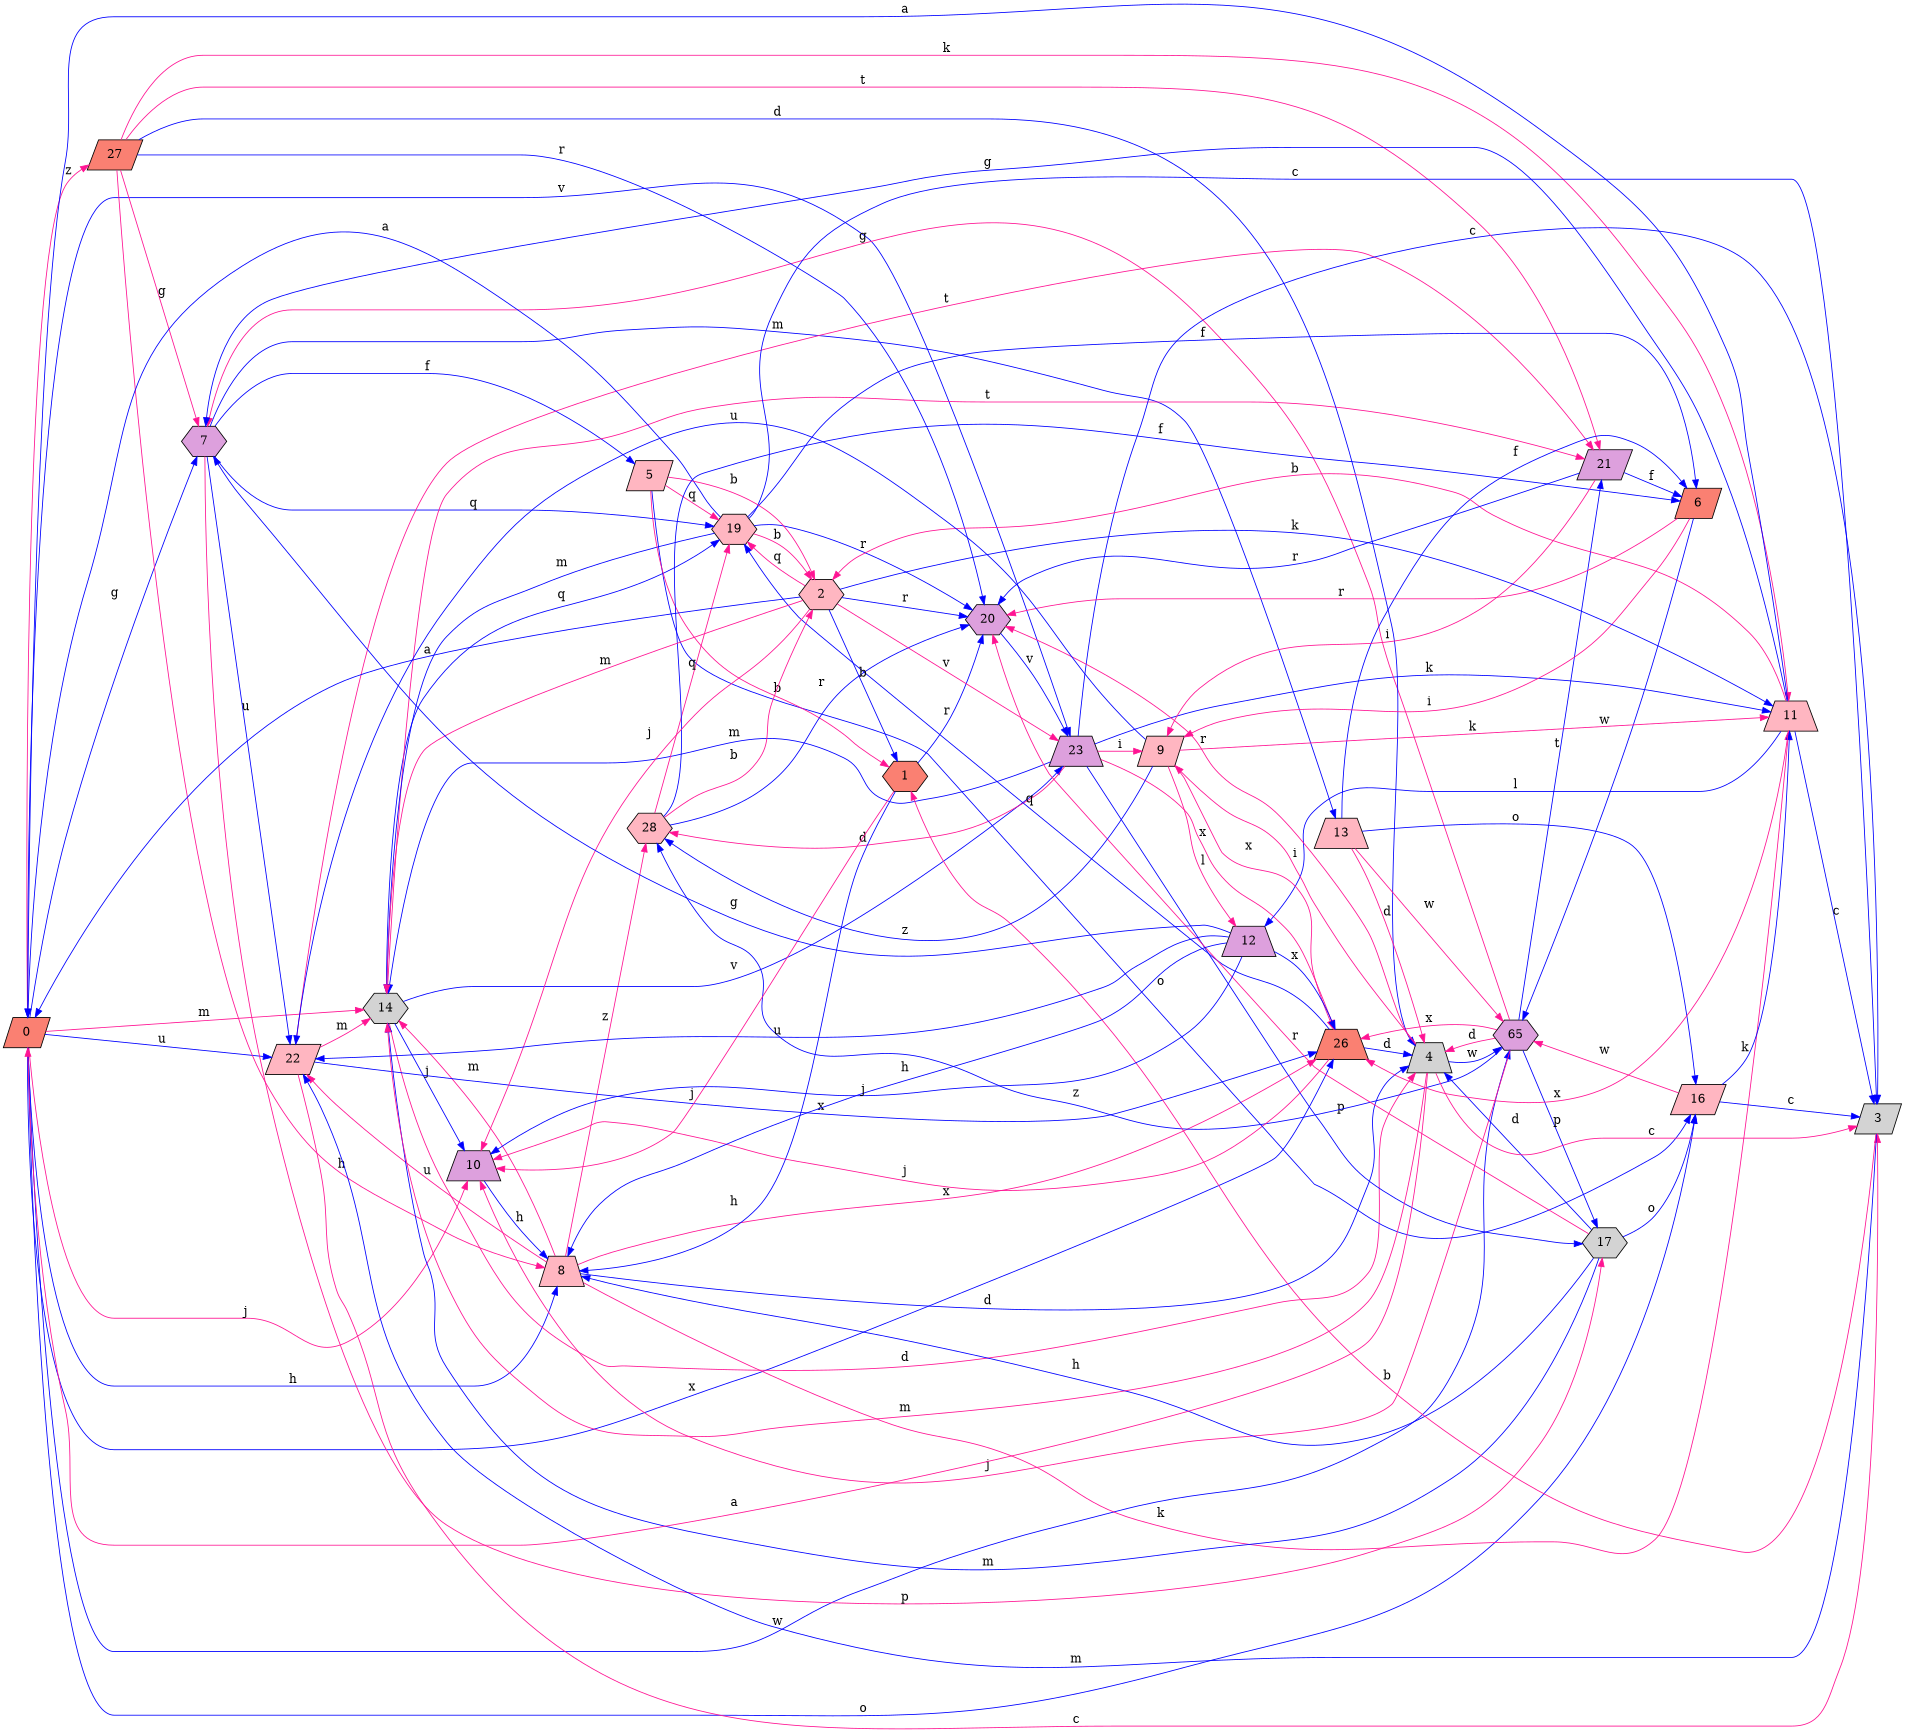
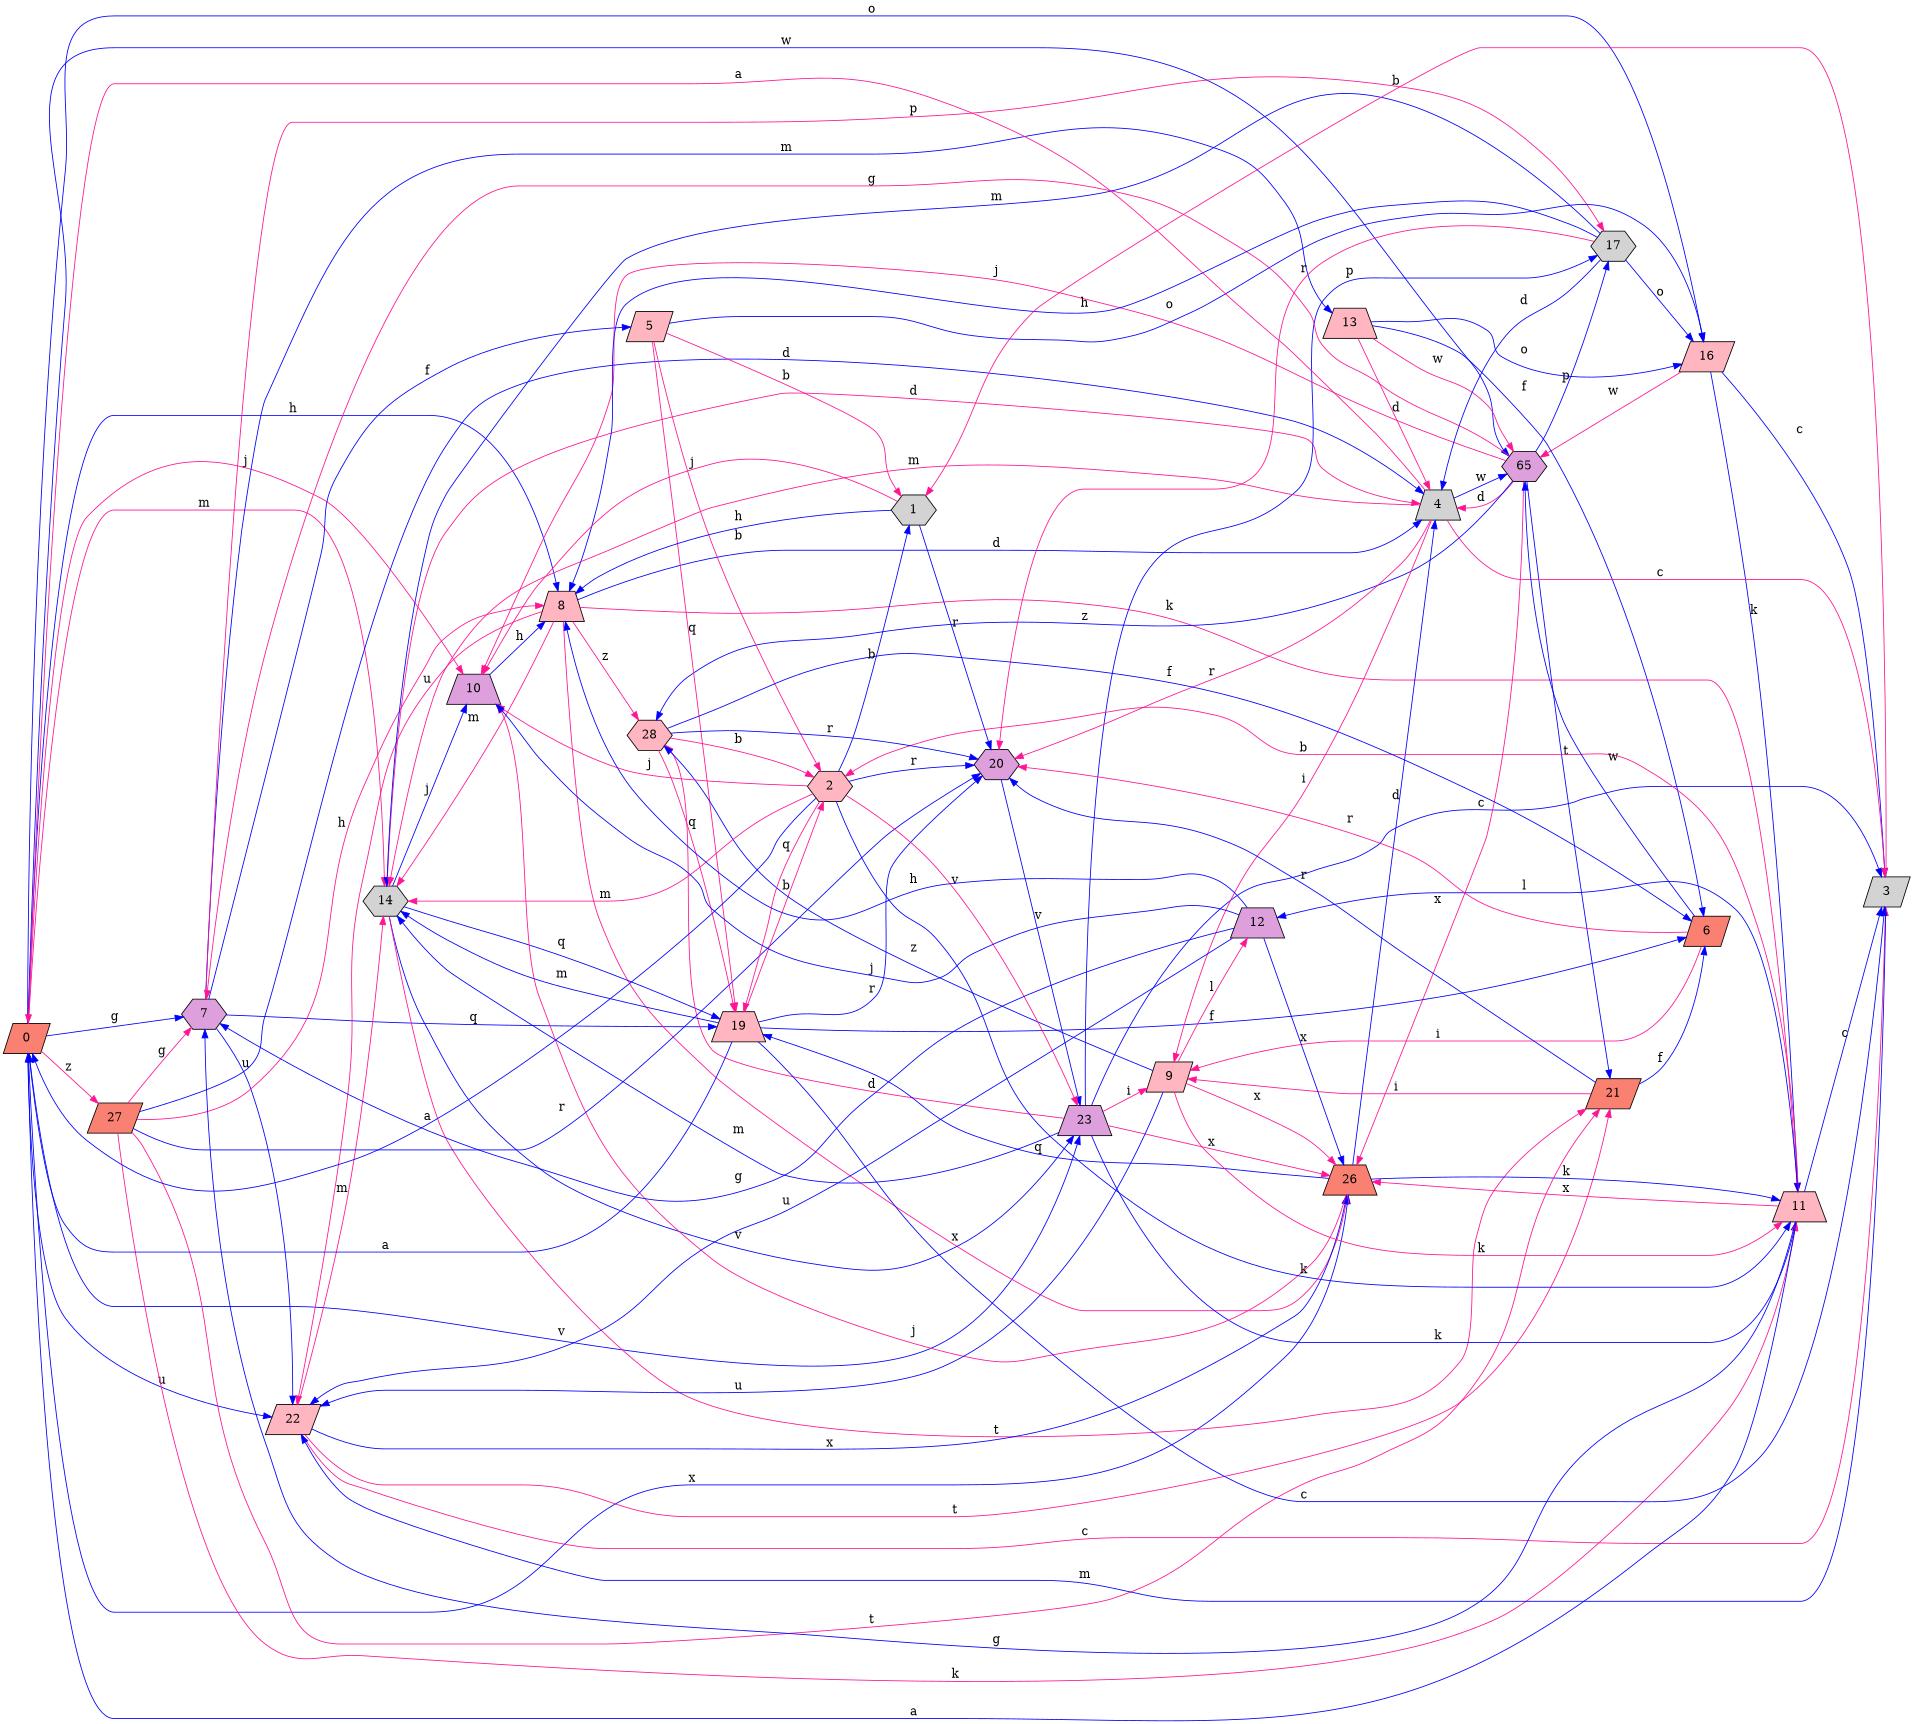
node "21": fillcolor plum -> salmon
node "19": shape hexagon -> trapezium
node "1": fillcolor salmon -> lightgrey
edge "26" -> "11": added, label "k"
